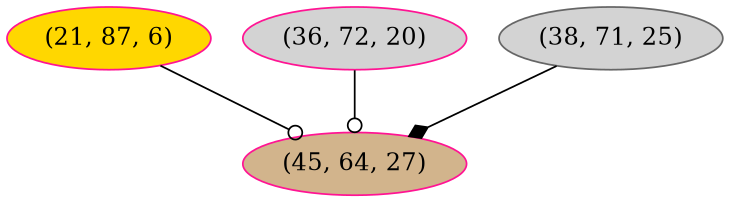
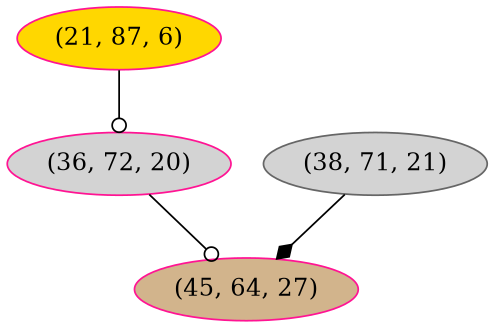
node "(38, 71, 25)": label "(38, 71, 25)" -> "(38, 71, 21)"
edge "(21, 87, 6)" -> "(45, 64, 27)": now "(21, 87, 6)" -> "(36, 72, 20)"
